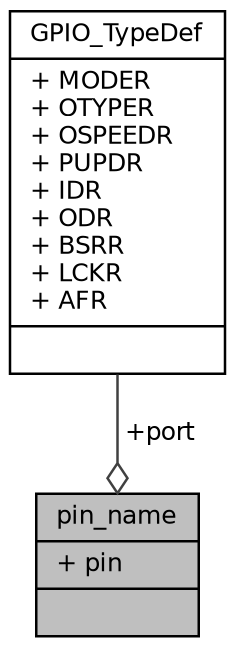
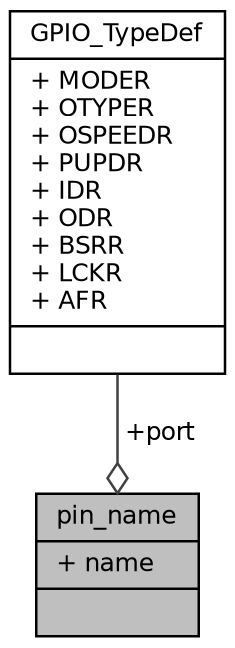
node "pin_name": text "+ pin" -> "+ name"
